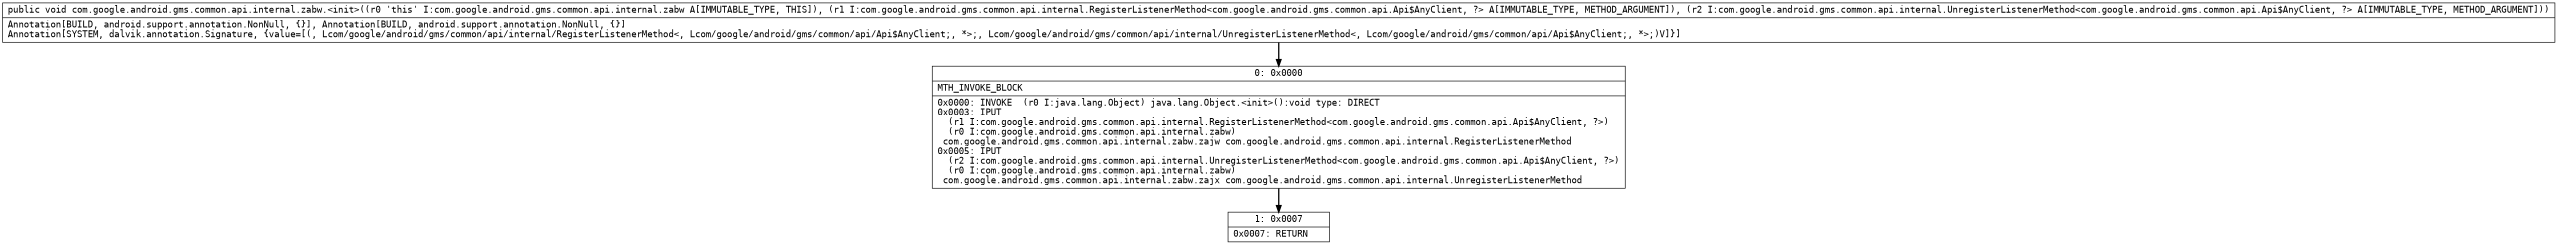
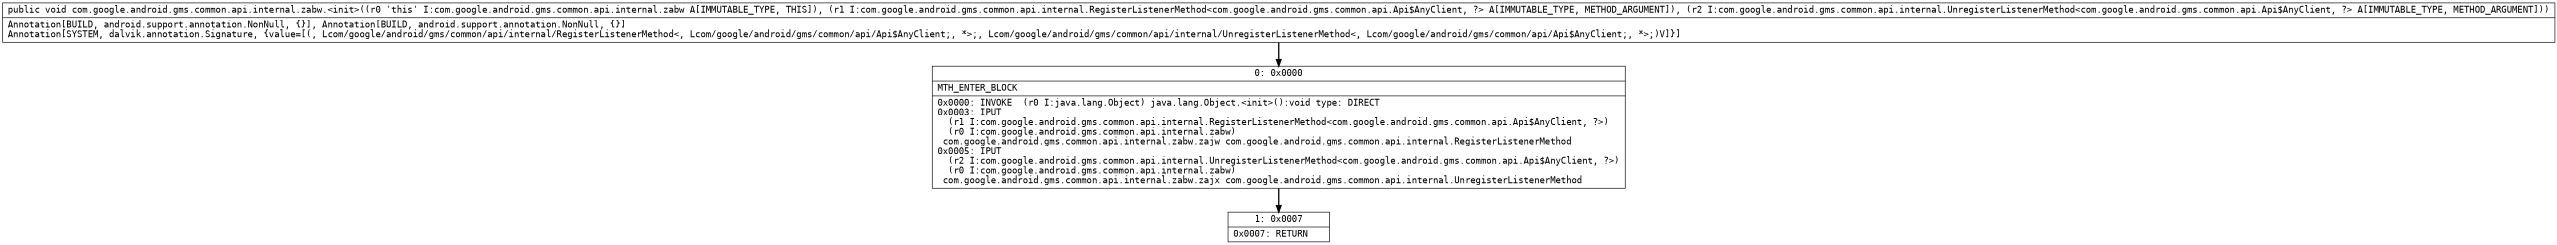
node "0: 0x0000": text "MTH_INVOKE_BLOCK" -> "MTH_ENTER_BLOCK"
